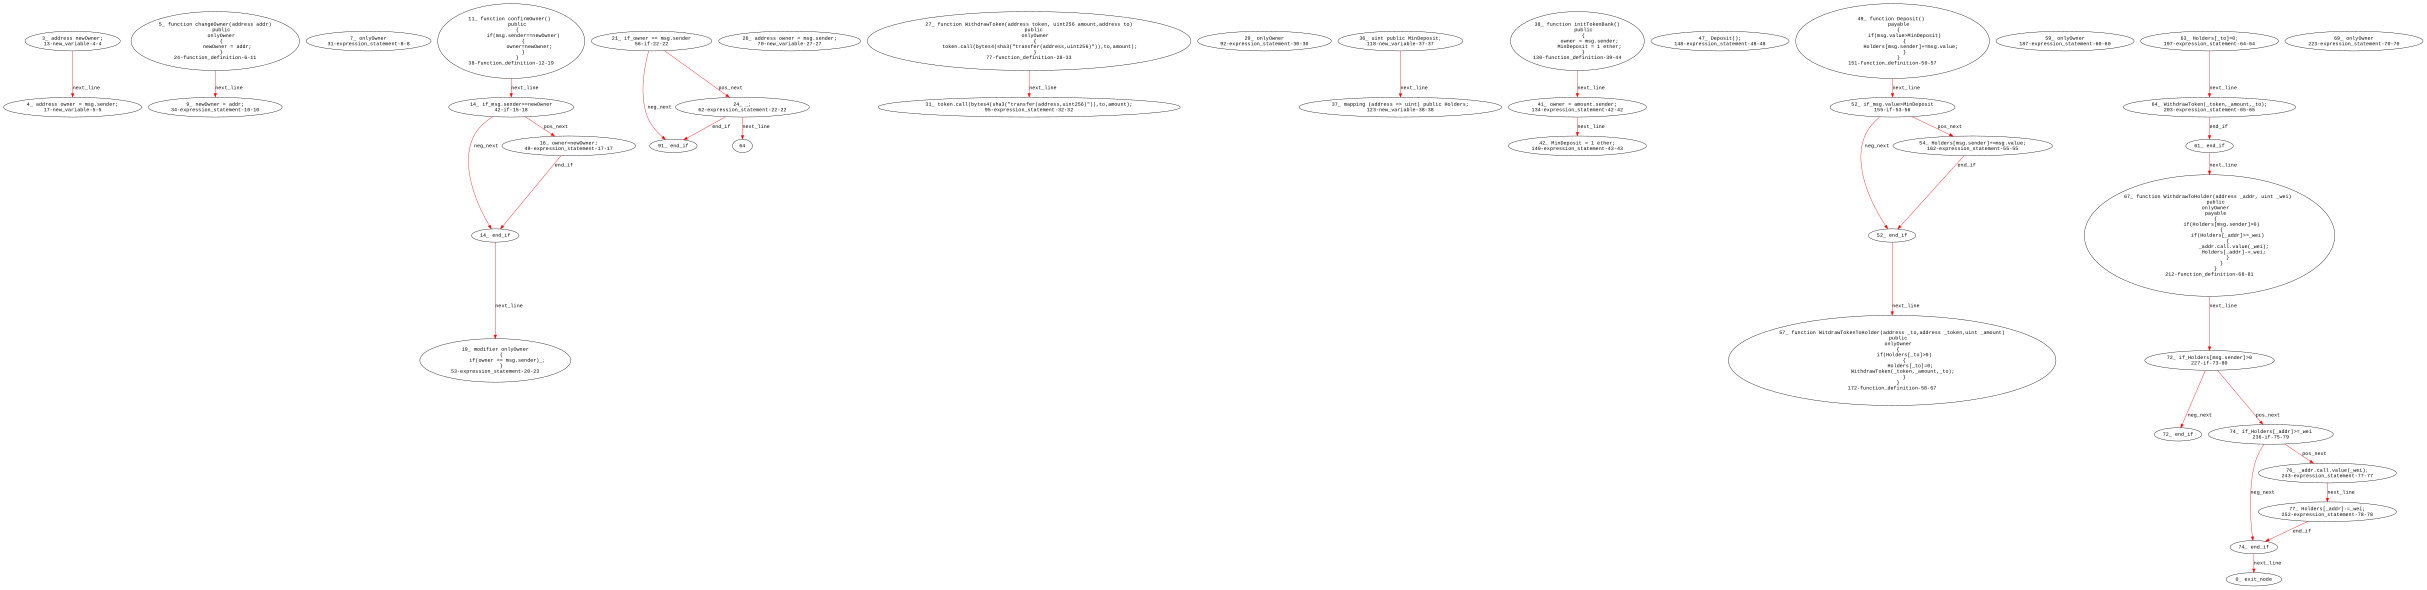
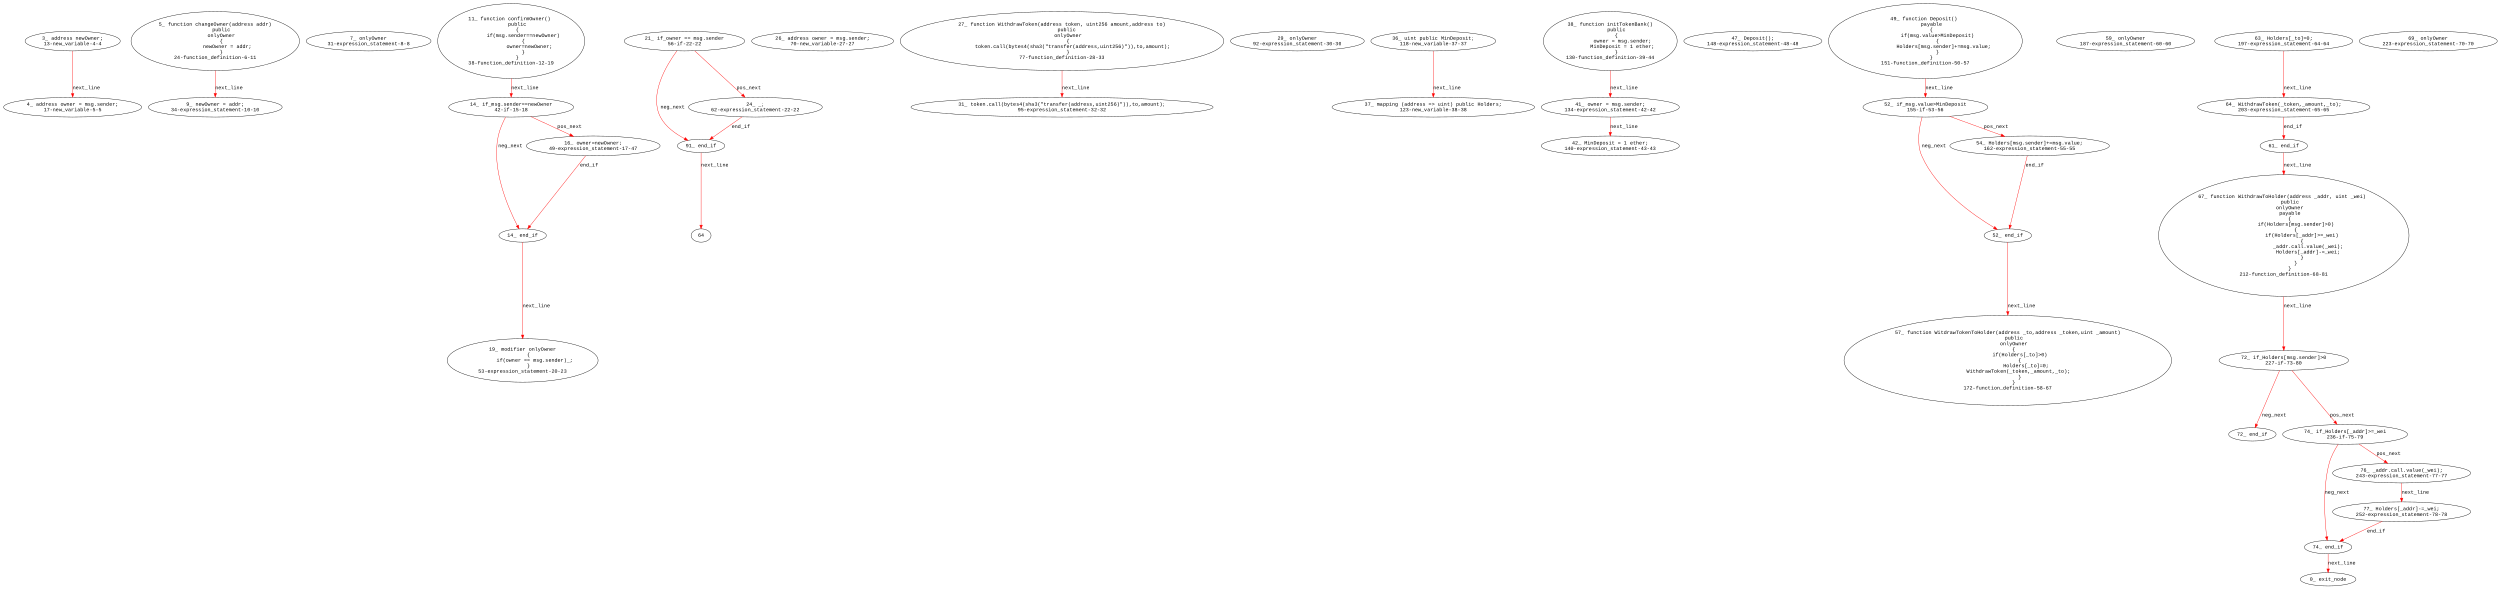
node "41_ owner = amount.sender; 134-expression_statement-42-42": label "41_ owner = amount.sender; 134-expression_statement-42-42" -> "41_ owner = msg.sender; 134-expression_statement-42-42"
edge "24_ _; 62-expression_statement-22-22" -> "64": now "91_ end_if" -> "64"
node "16_ owner=newOwner; 49-expression_statement-17-17": label "16_ owner=newOwner; 49-expression_statement-17-17" -> "16_ owner=newOwner; 49-expression_statement-17-47"
